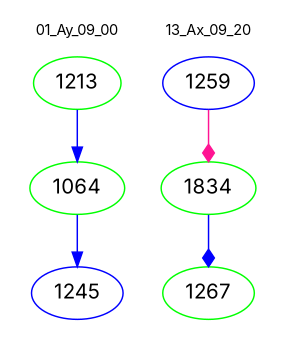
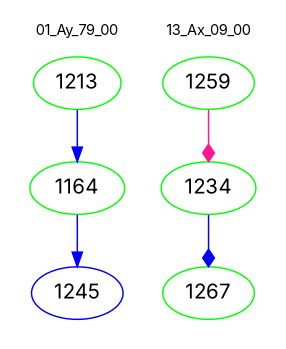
cluster "01_Ay_09_00": label "01_Ay_09_00" -> "01_Ay_79_00"
cluster "13_Ax_09_20": label "13_Ax_09_20" -> "13_Ax_09_00"
node "1259": color blue -> green
node "1064": label "1064" -> "1164"
node "1834": label "1834" -> "1234"
